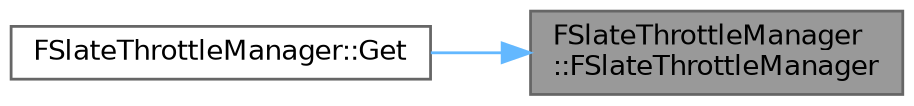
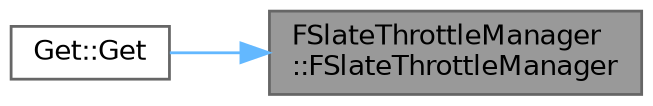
node "FSlateThrottleManager::Get": label "FSlateThrottleManager::Get" -> "Get::Get"
